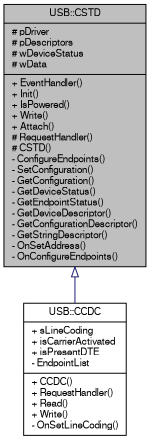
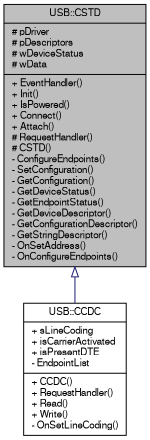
node "USB::CSTD": text "+ Write()" -> "+ Connect()"
